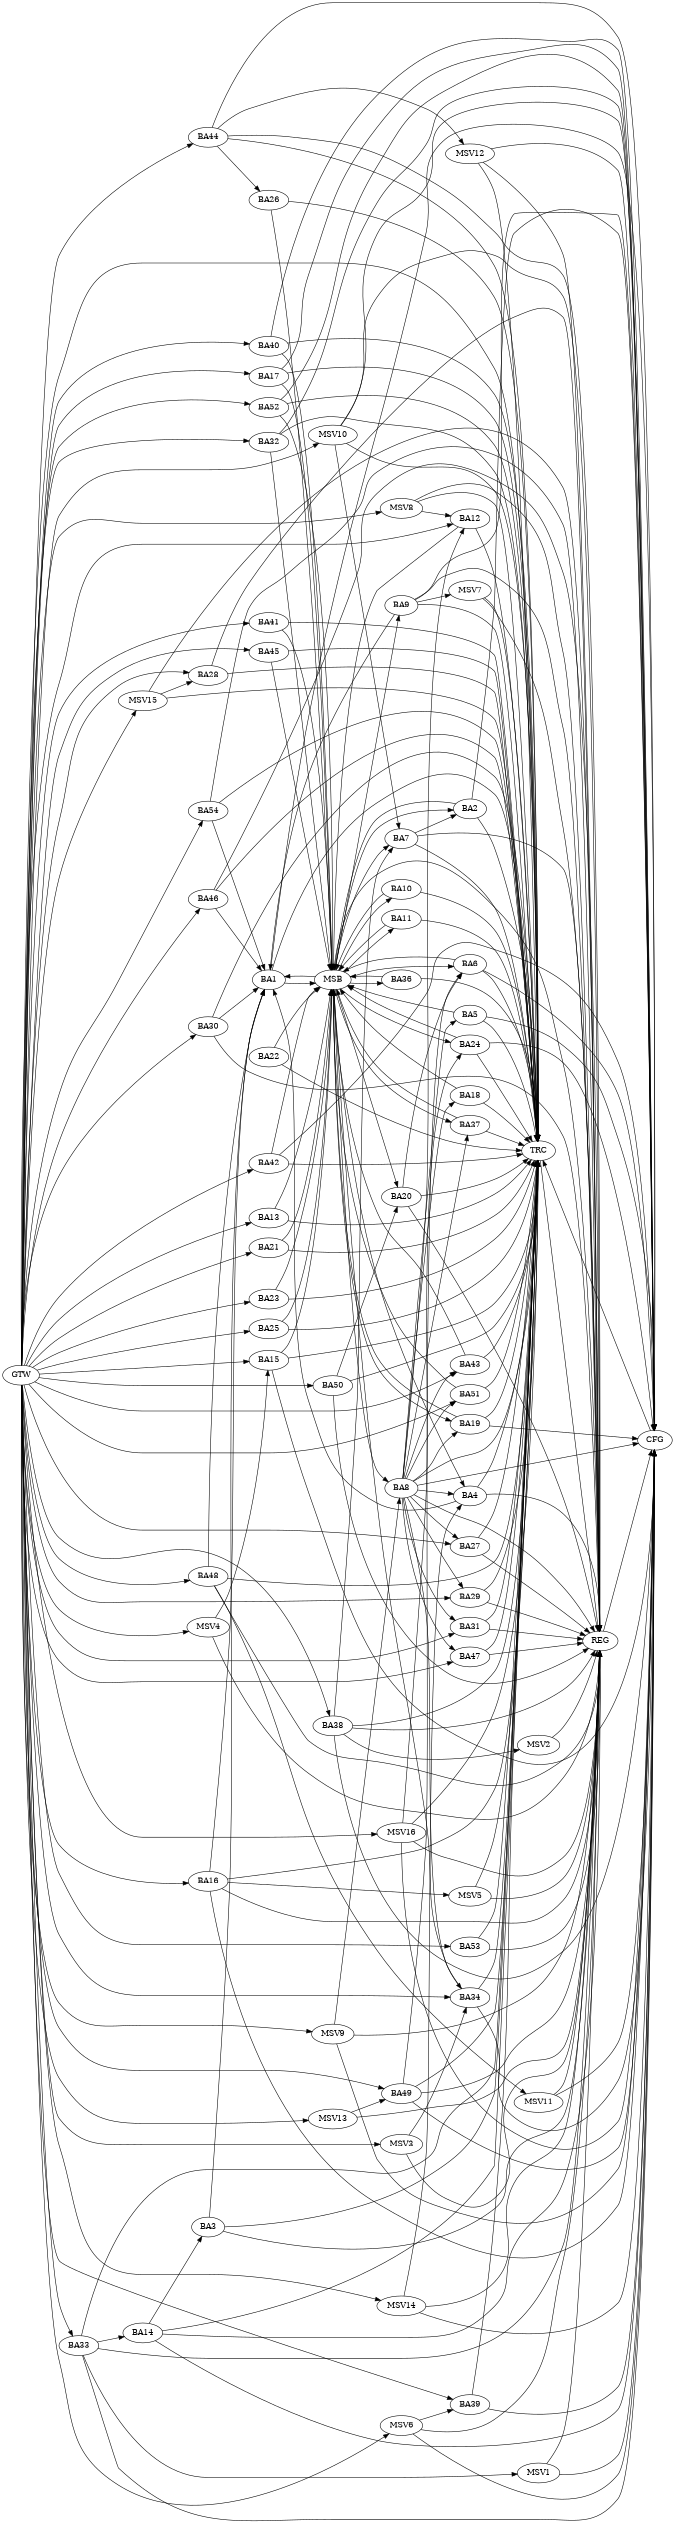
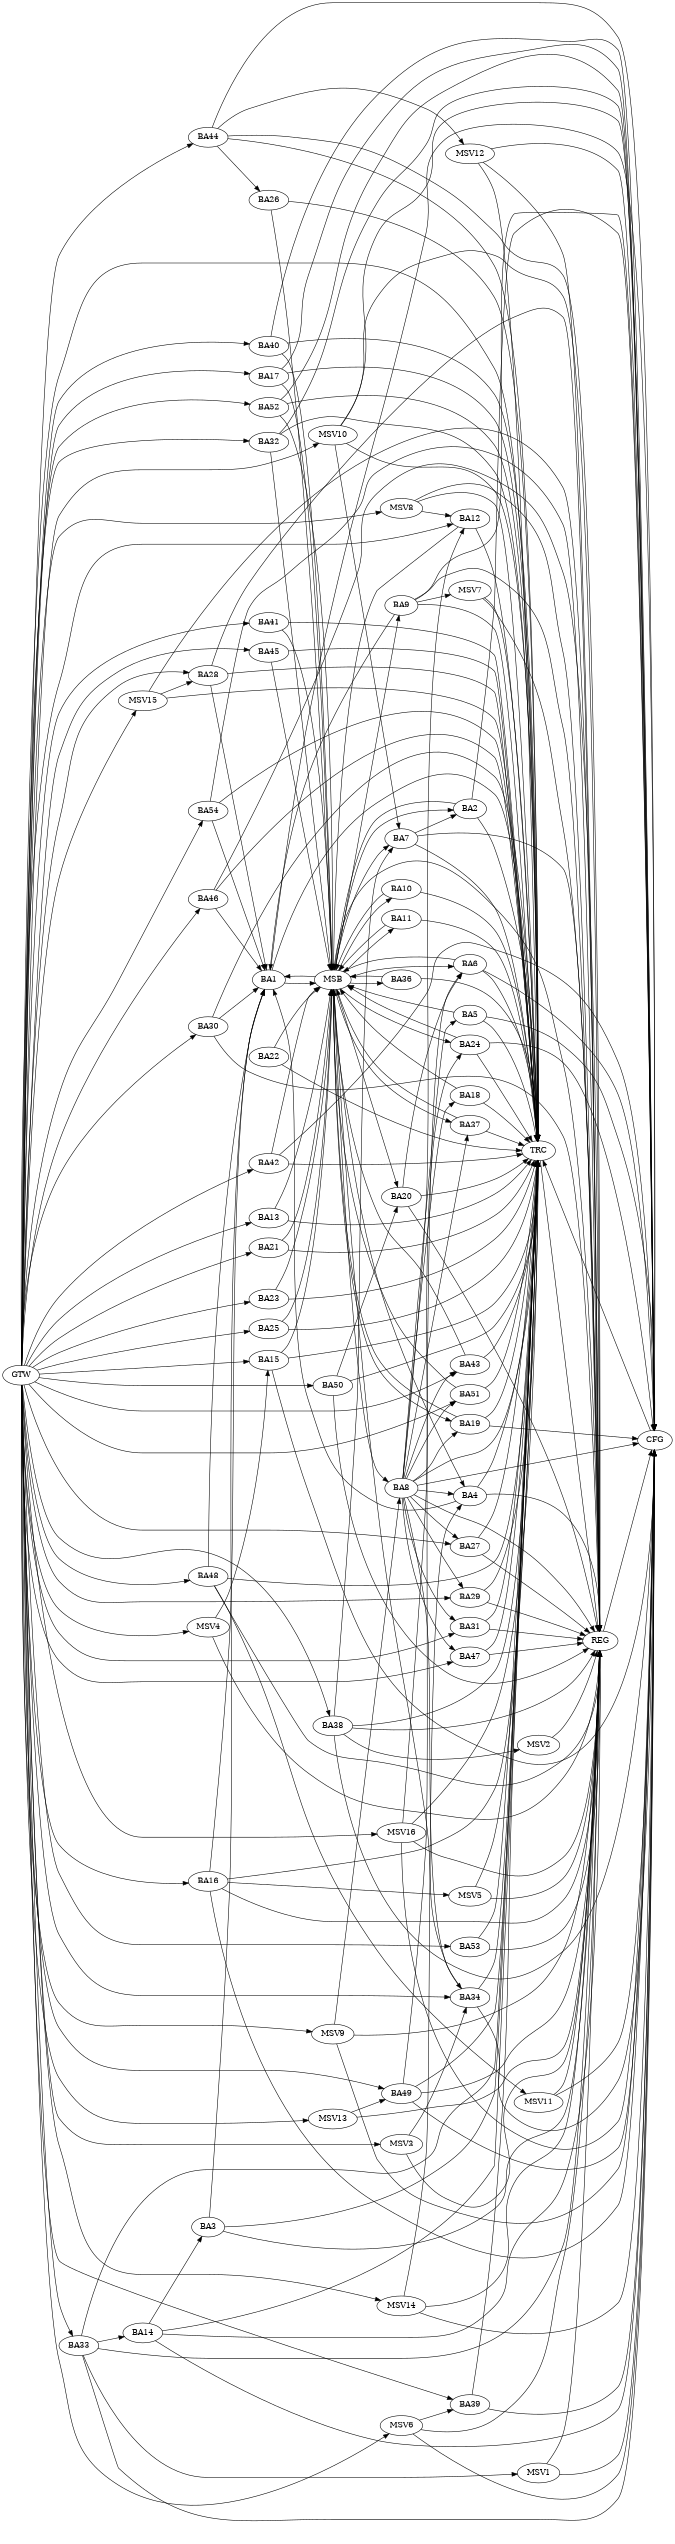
edge "BA28" -> "BA1": added
